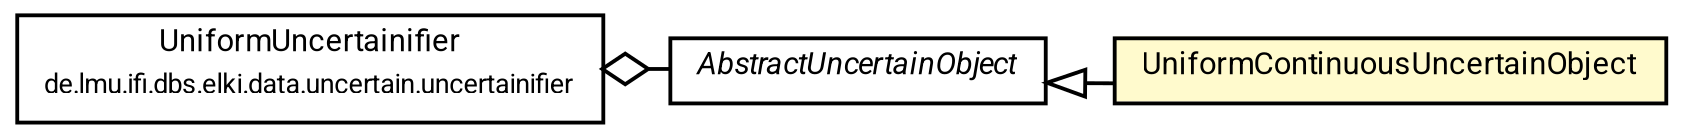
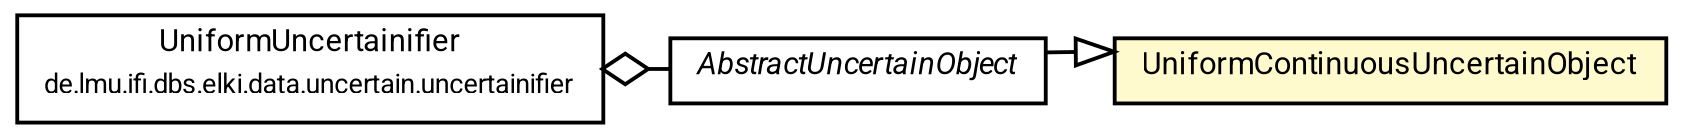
edge "UniformContinuousUncertainObject" -> "AbstractUncertainObject": reversed
